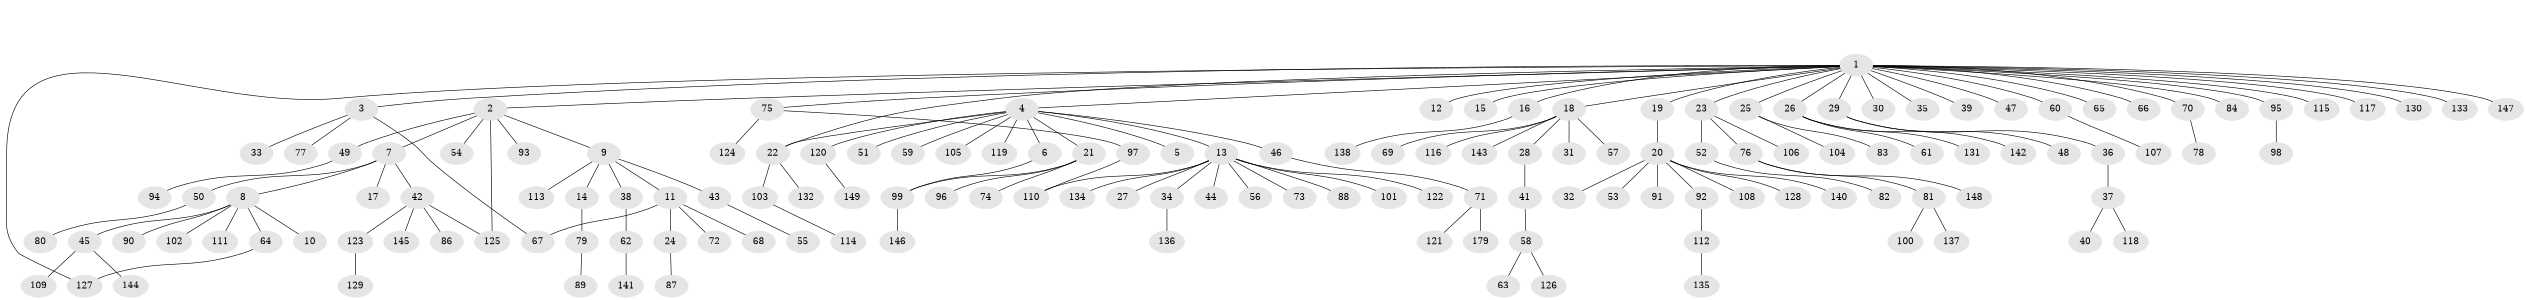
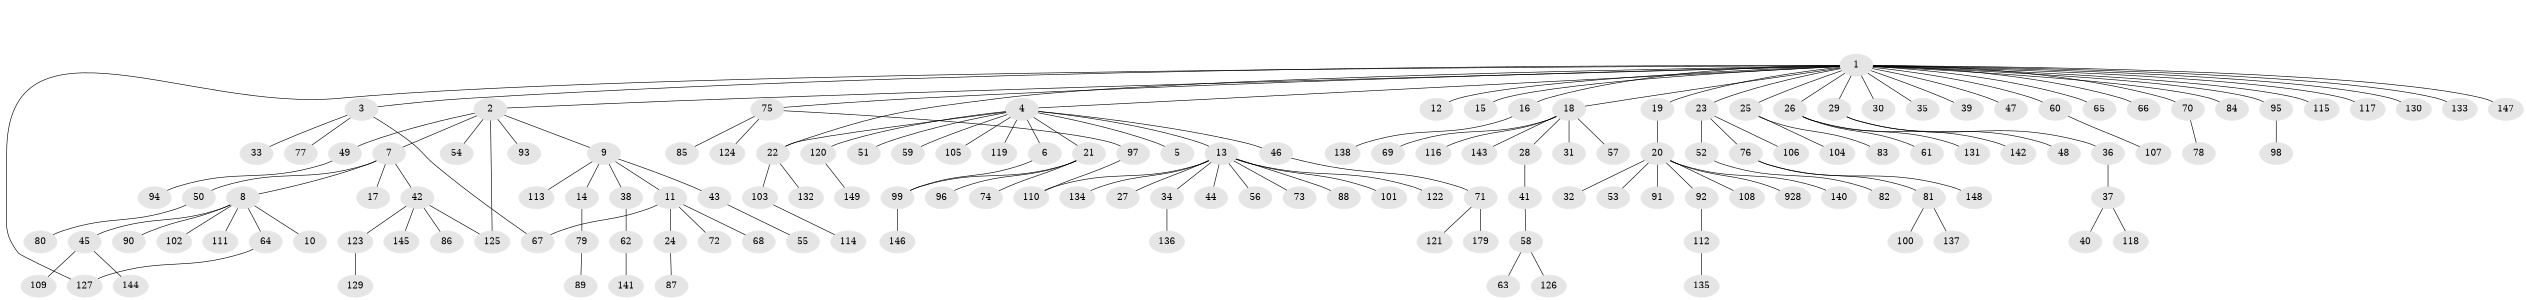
node "85": added
node "128": label "128" -> "928"
